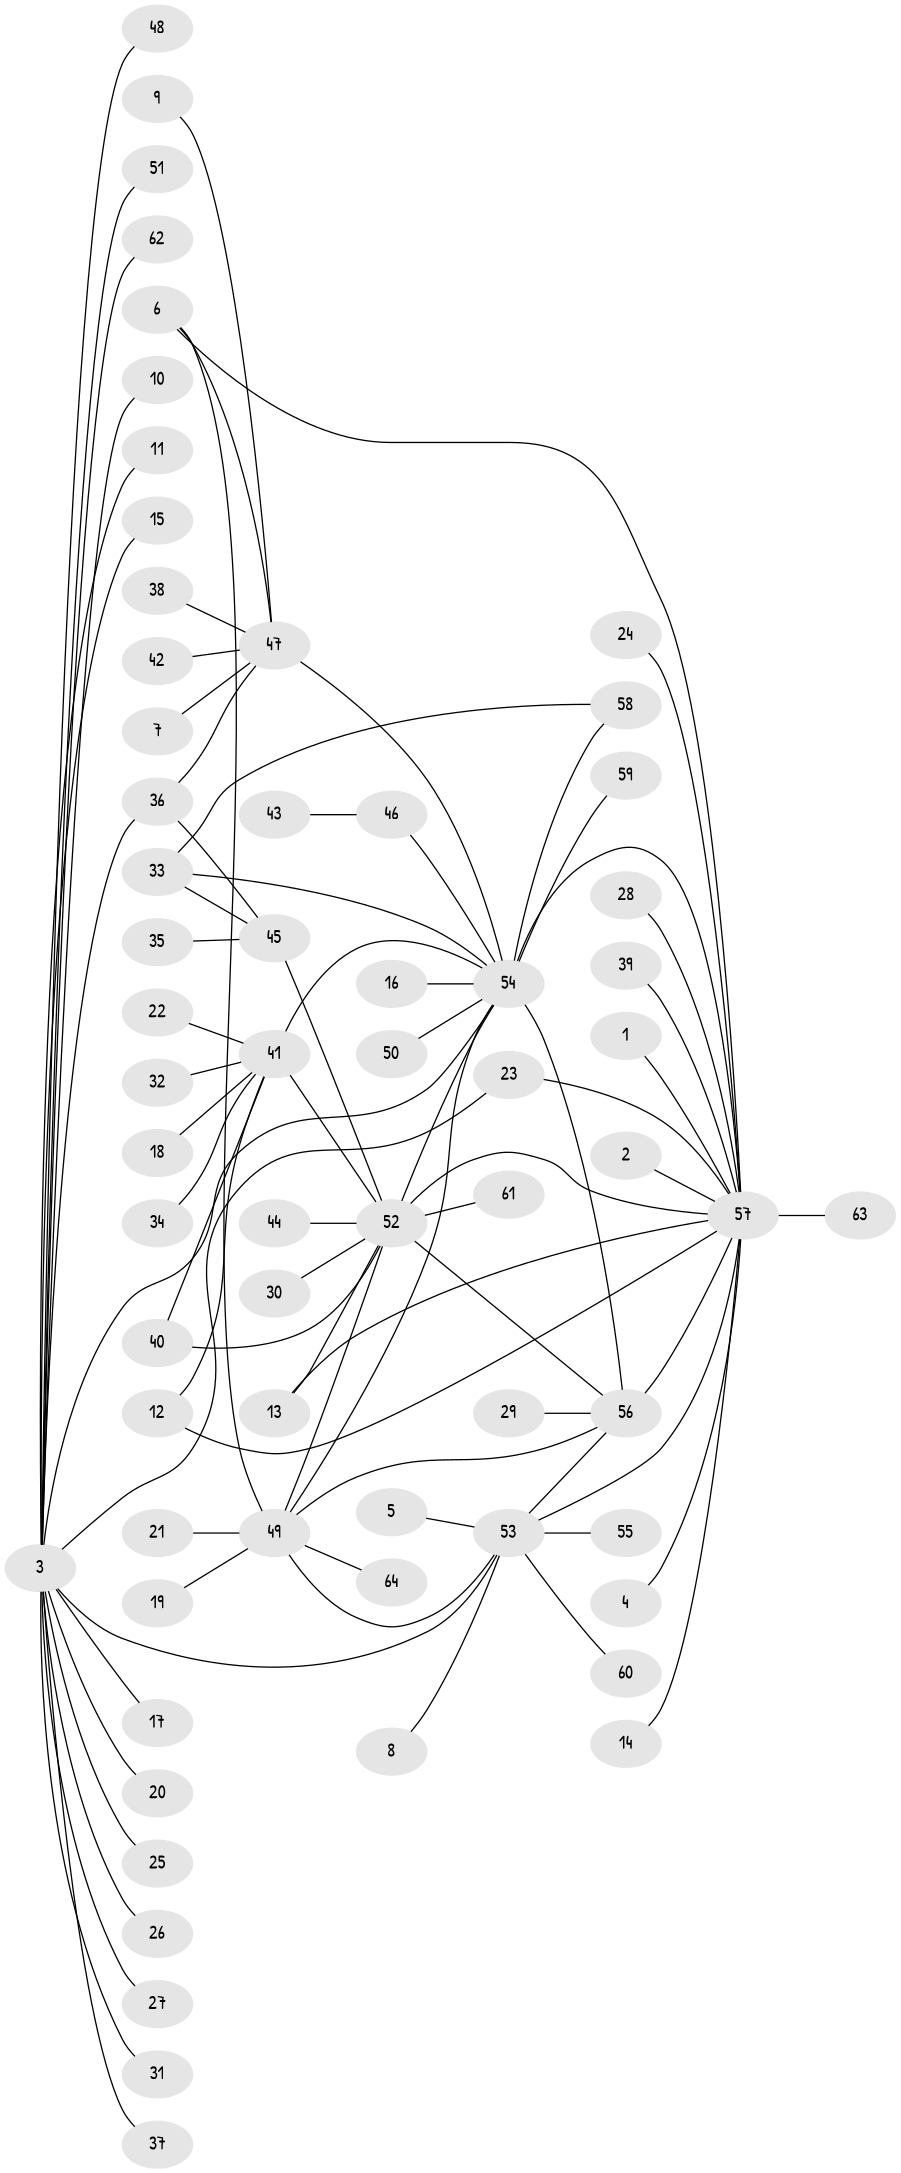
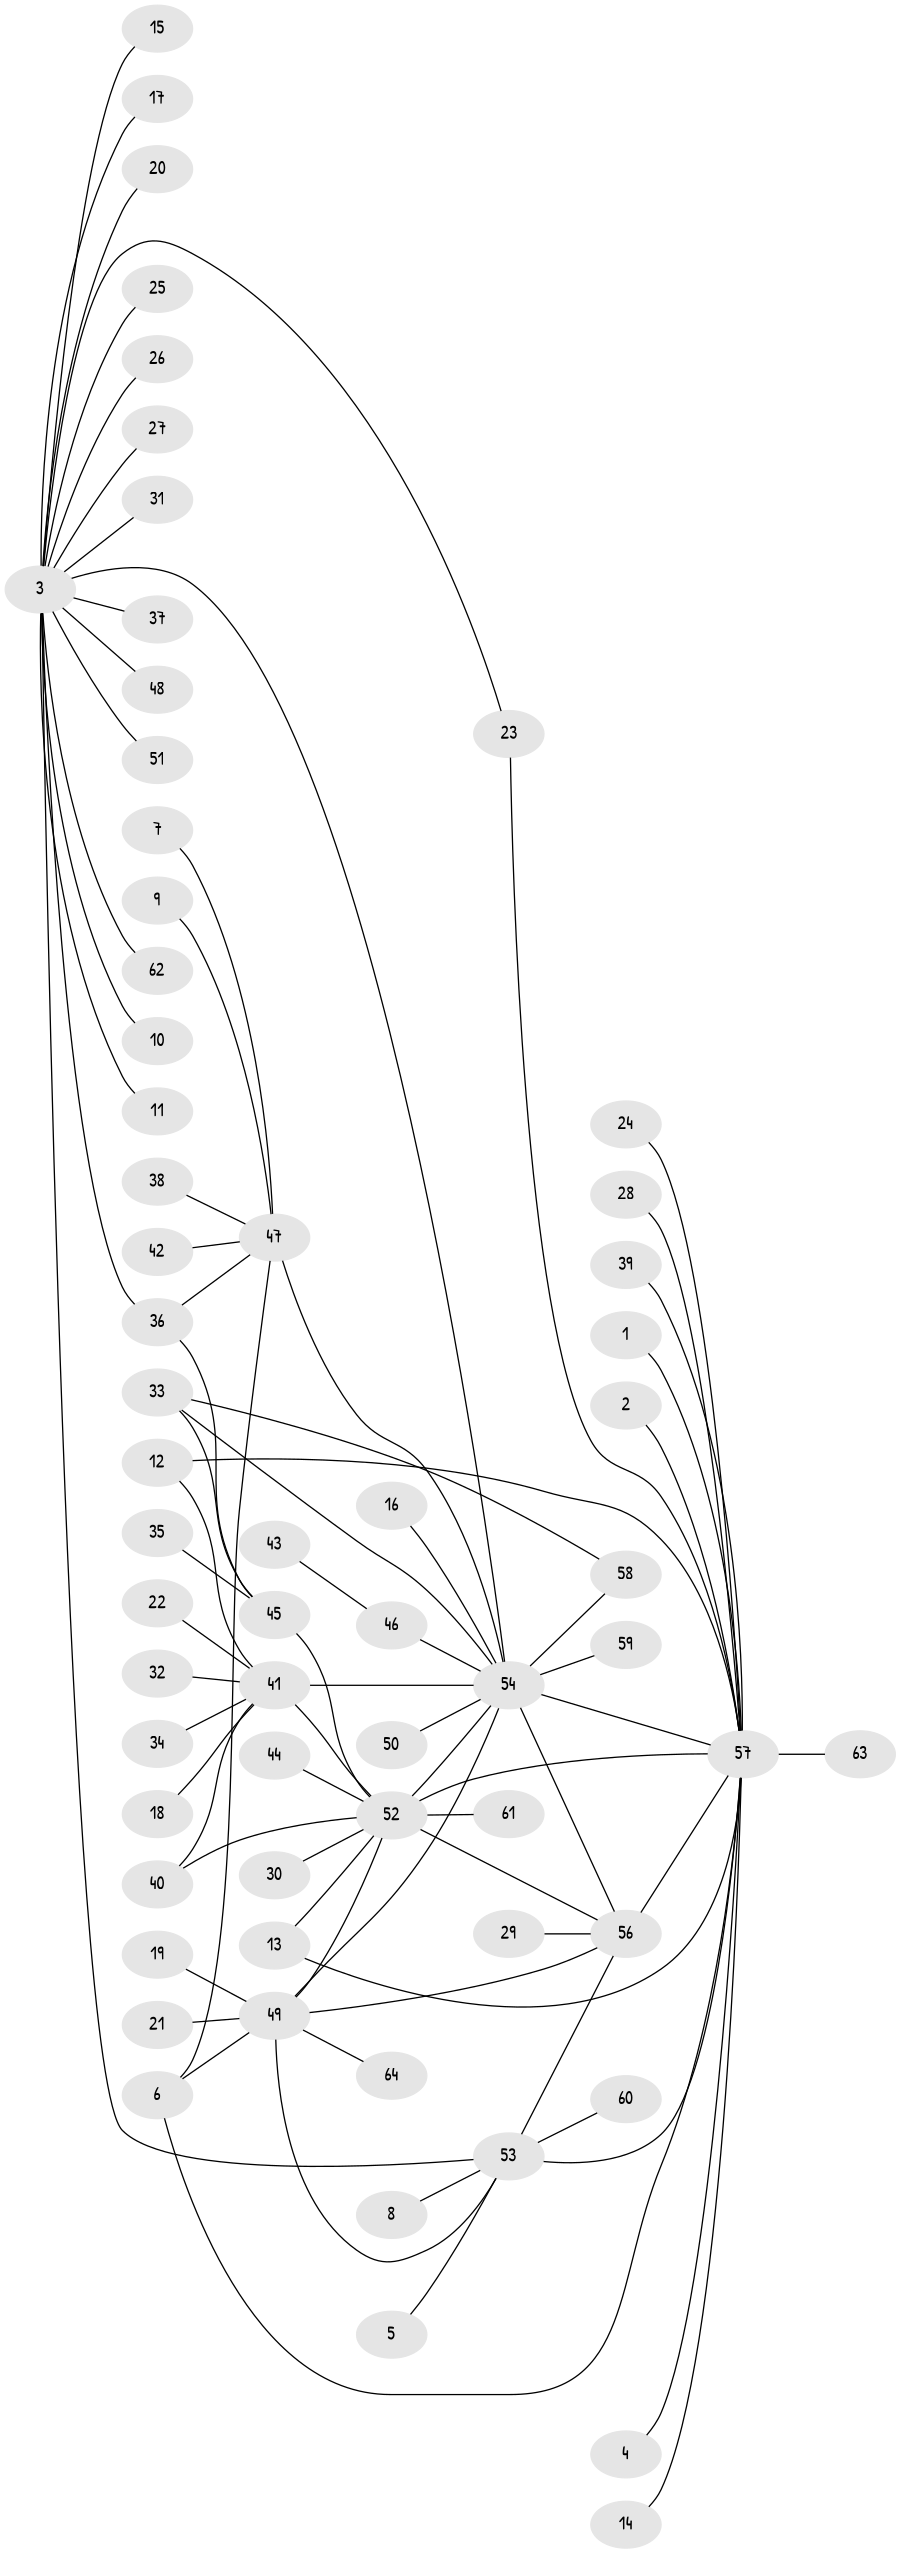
node "55": removed
